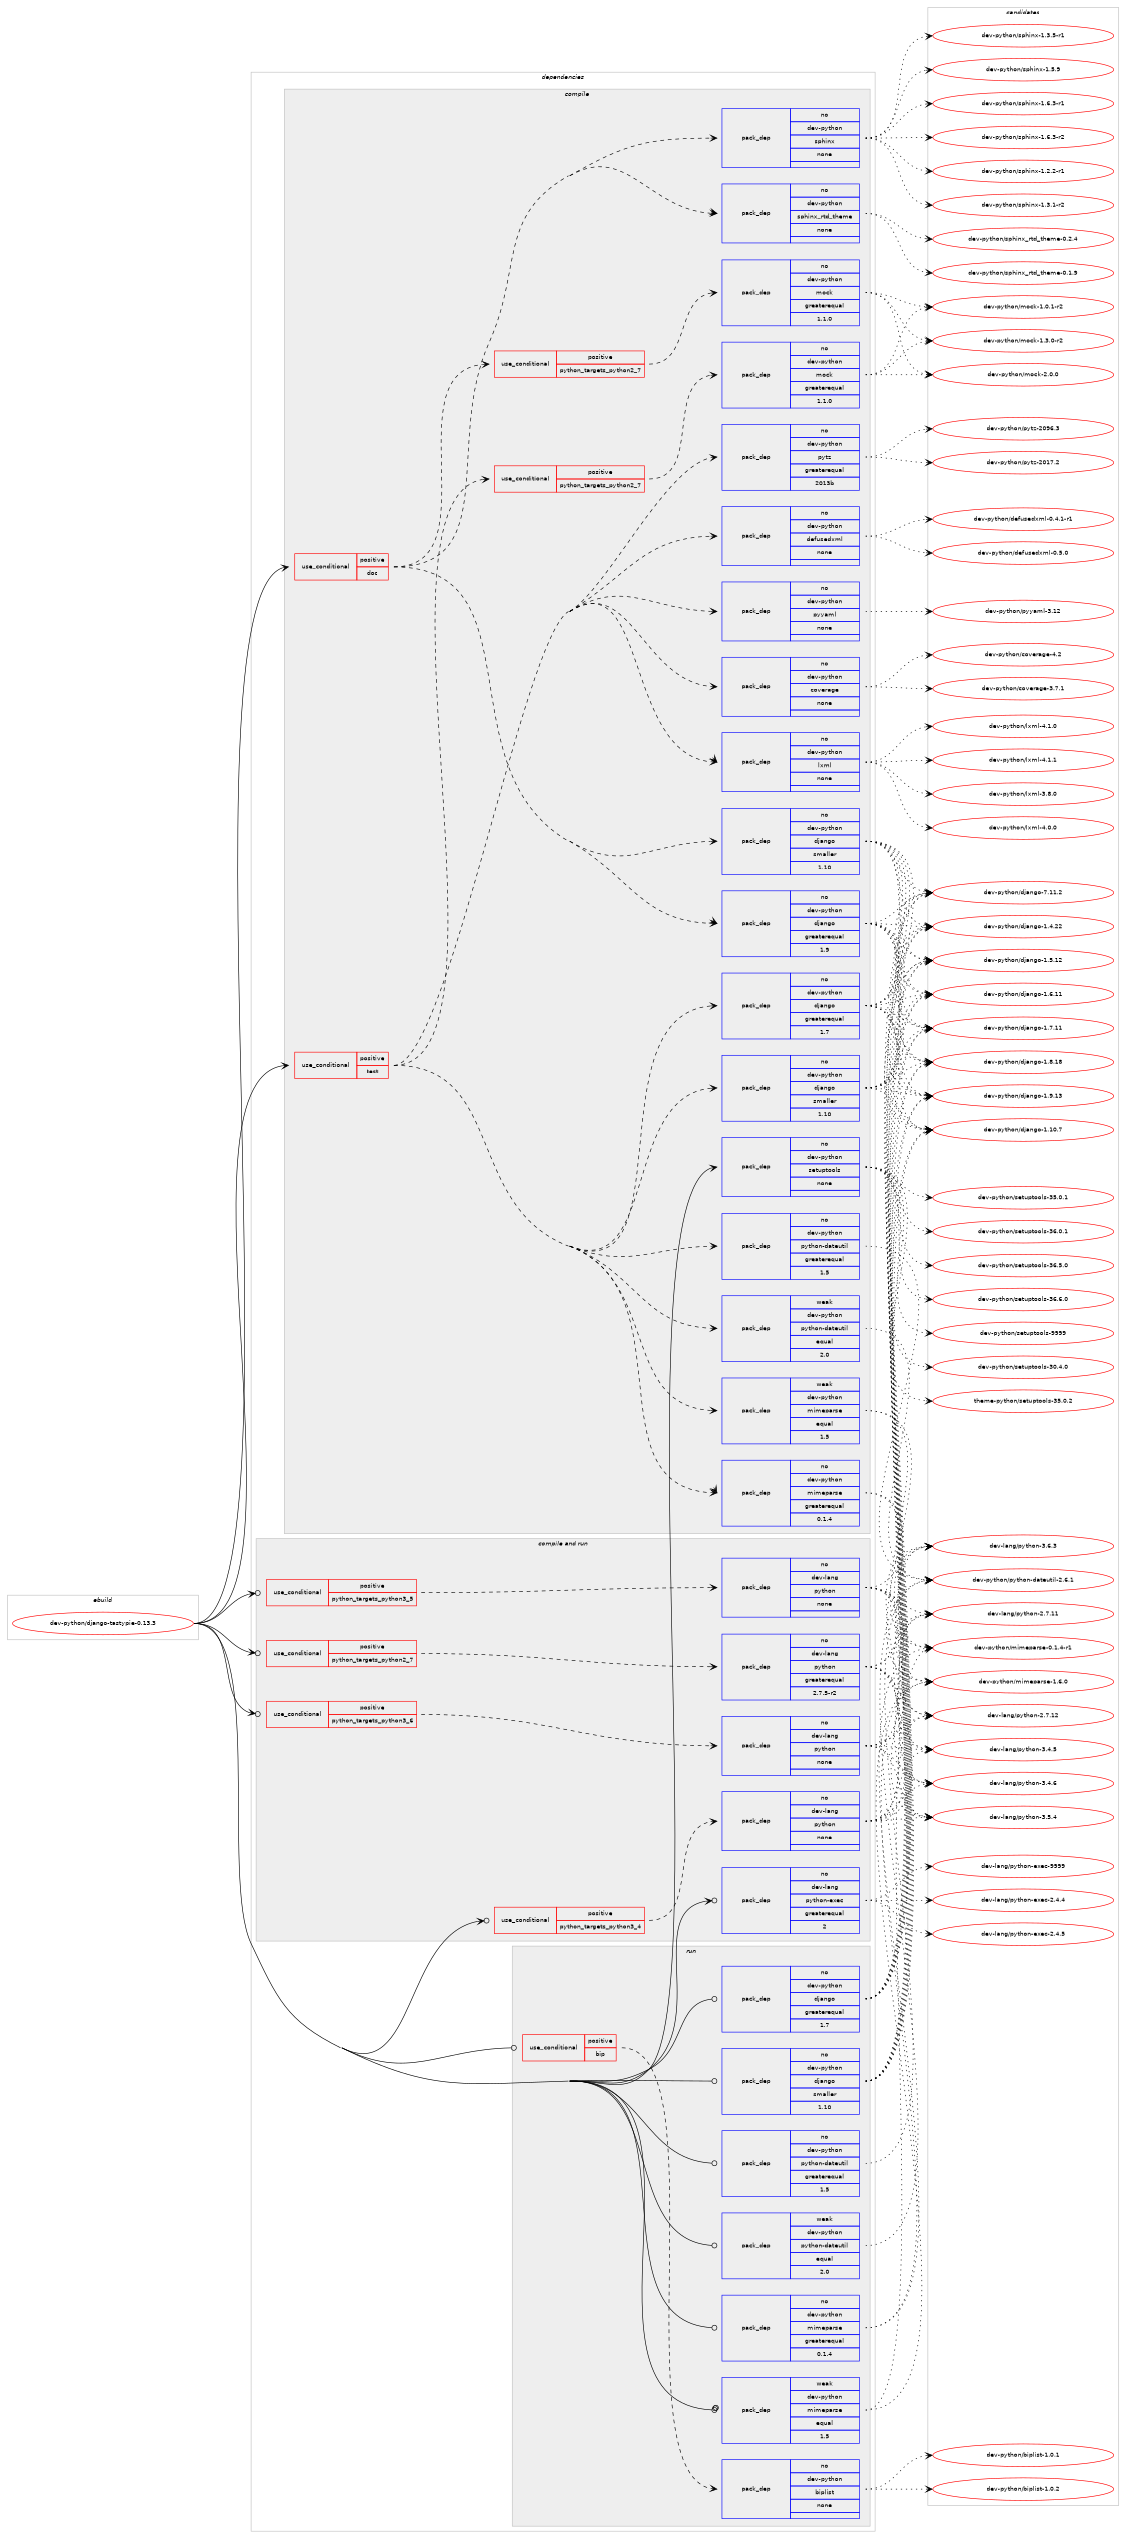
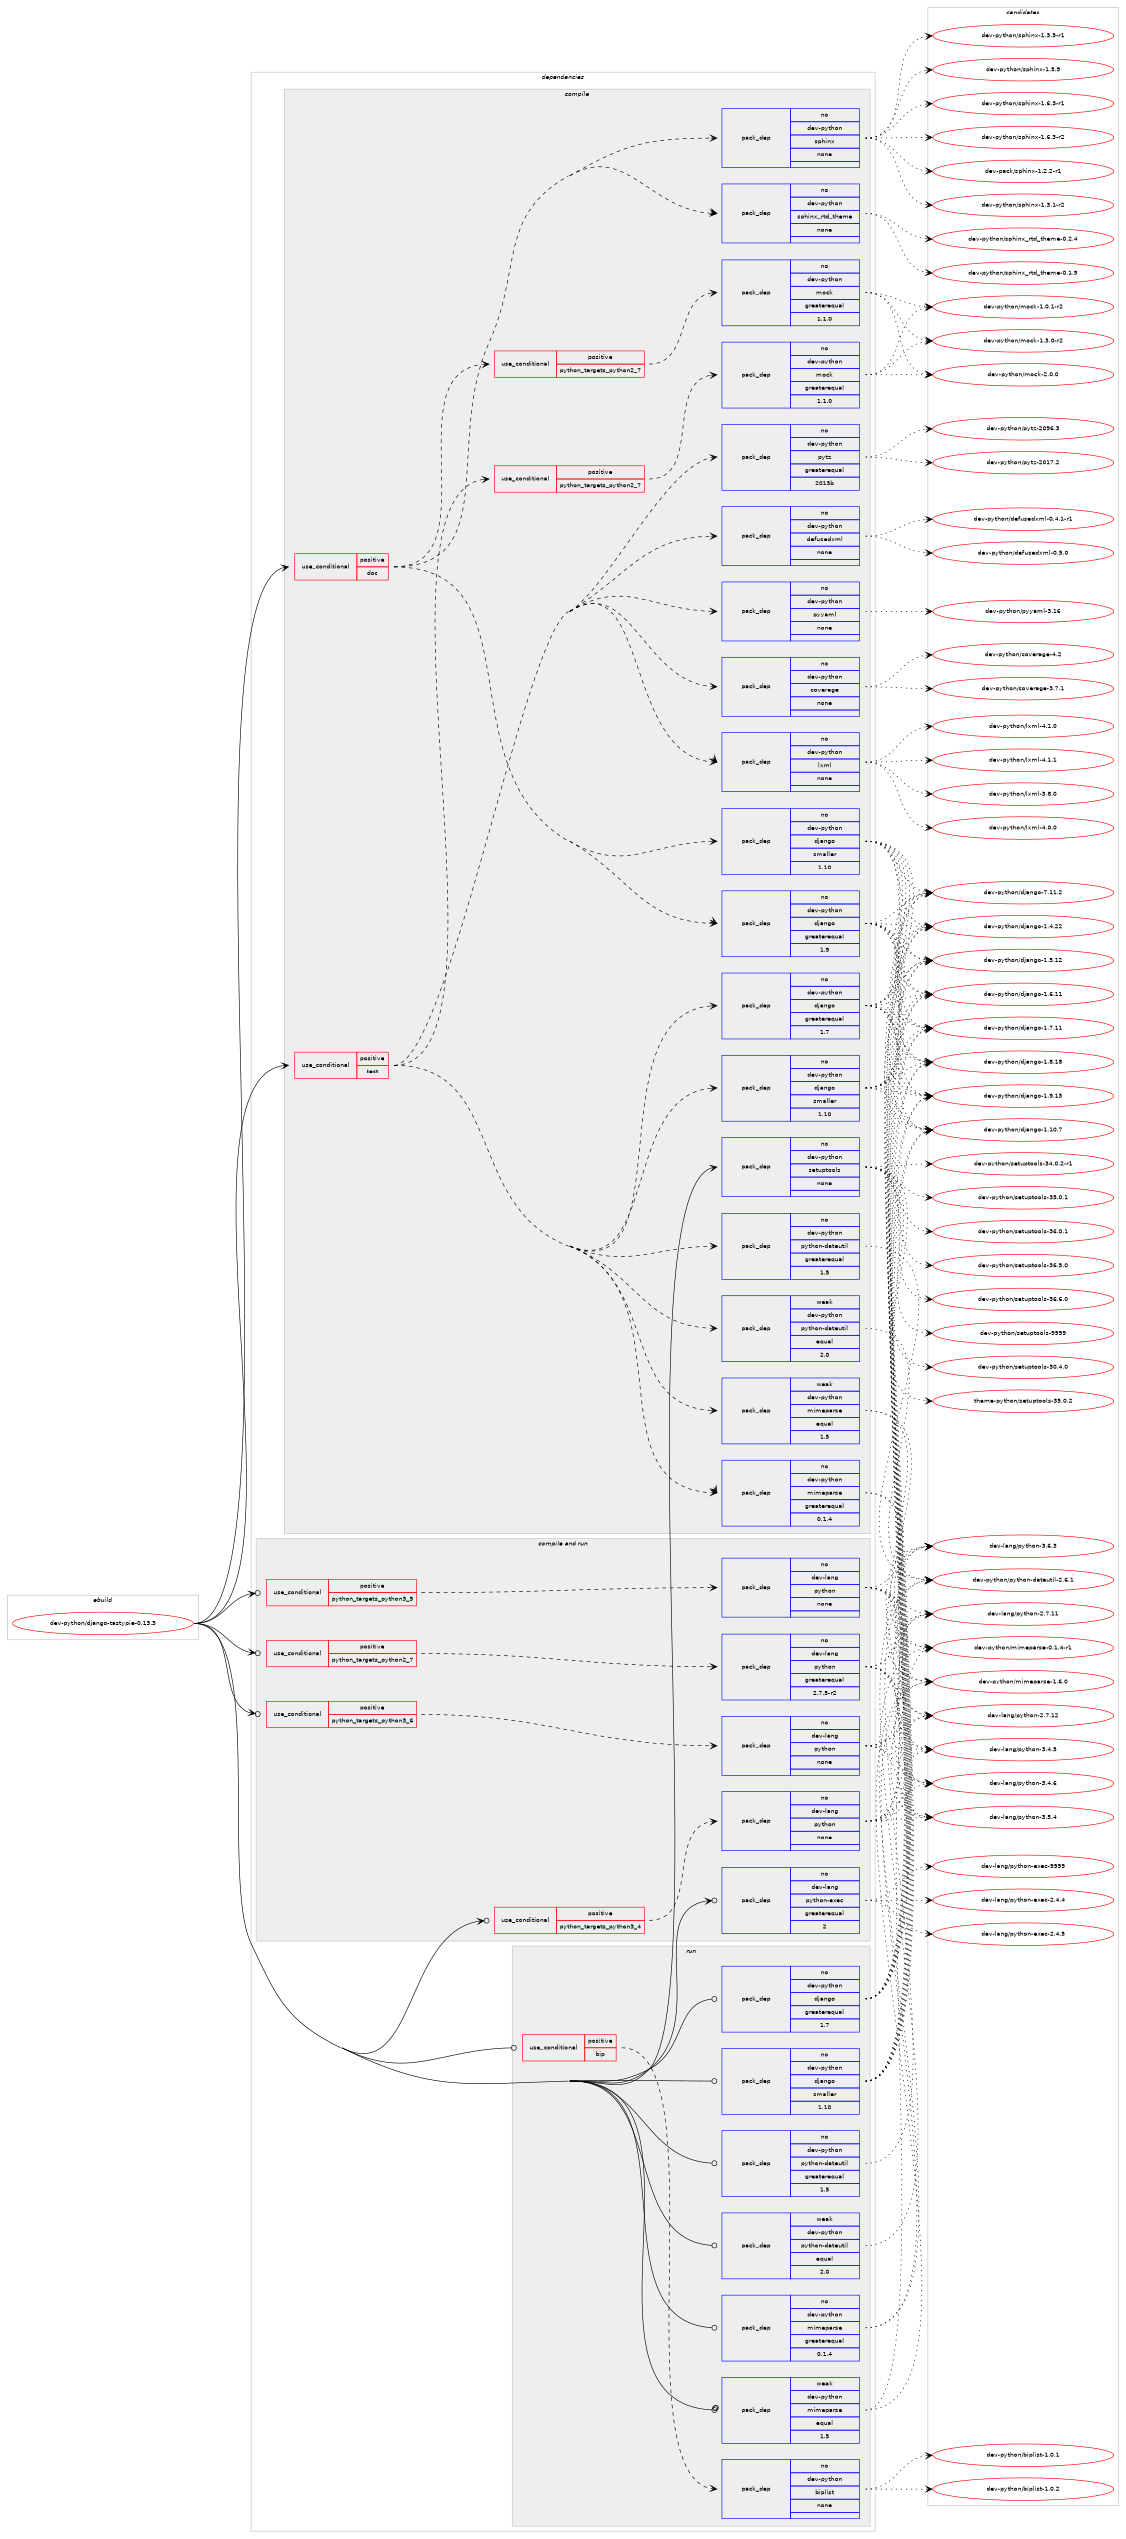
node "dev-python/sphinx-1.2.2-r1": label "dev-python/sphinx-1.2.2-r1" -> "dev-pack/sphinx-1.2.2-r1"
node "dev-python/pyyaml-3.12": label "dev-python/pyyaml-3.12" -> "dev-python/pyyaml-3.16"
node "dev-python/setuptools-34.0.2-r1": added
